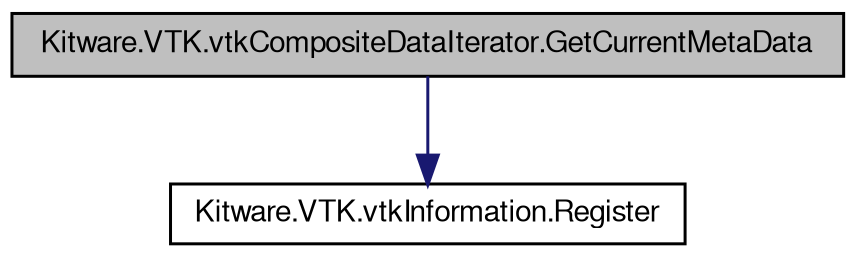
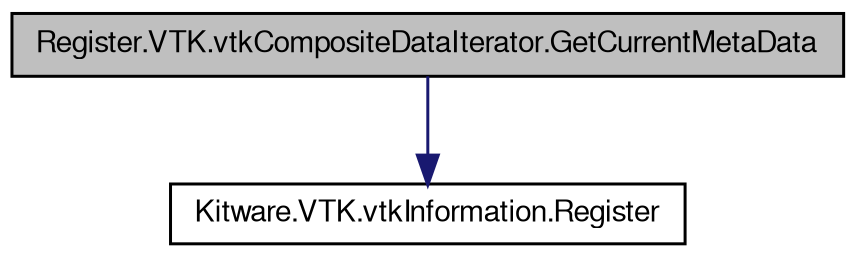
node "Kitware.VTK.vtkCompositeDataIterator.GetCurrentMetaData": label "Kitware.VTK.vtkCompositeDataIterator.GetCurrentMetaData" -> "Register.VTK.vtkCompositeDataIterator.GetCurrentMetaData"
